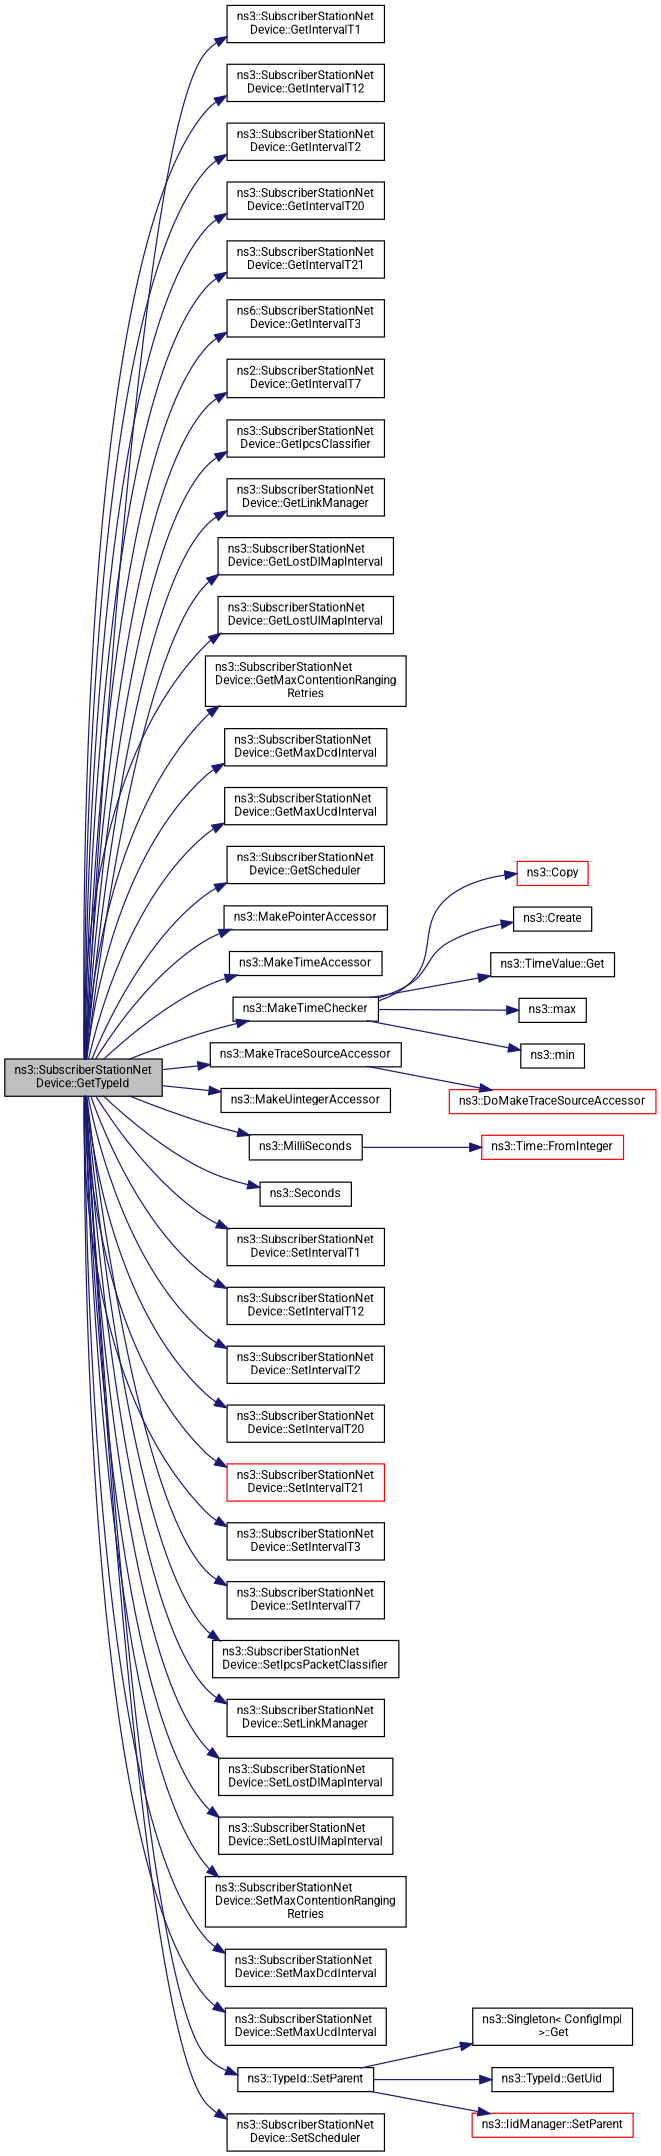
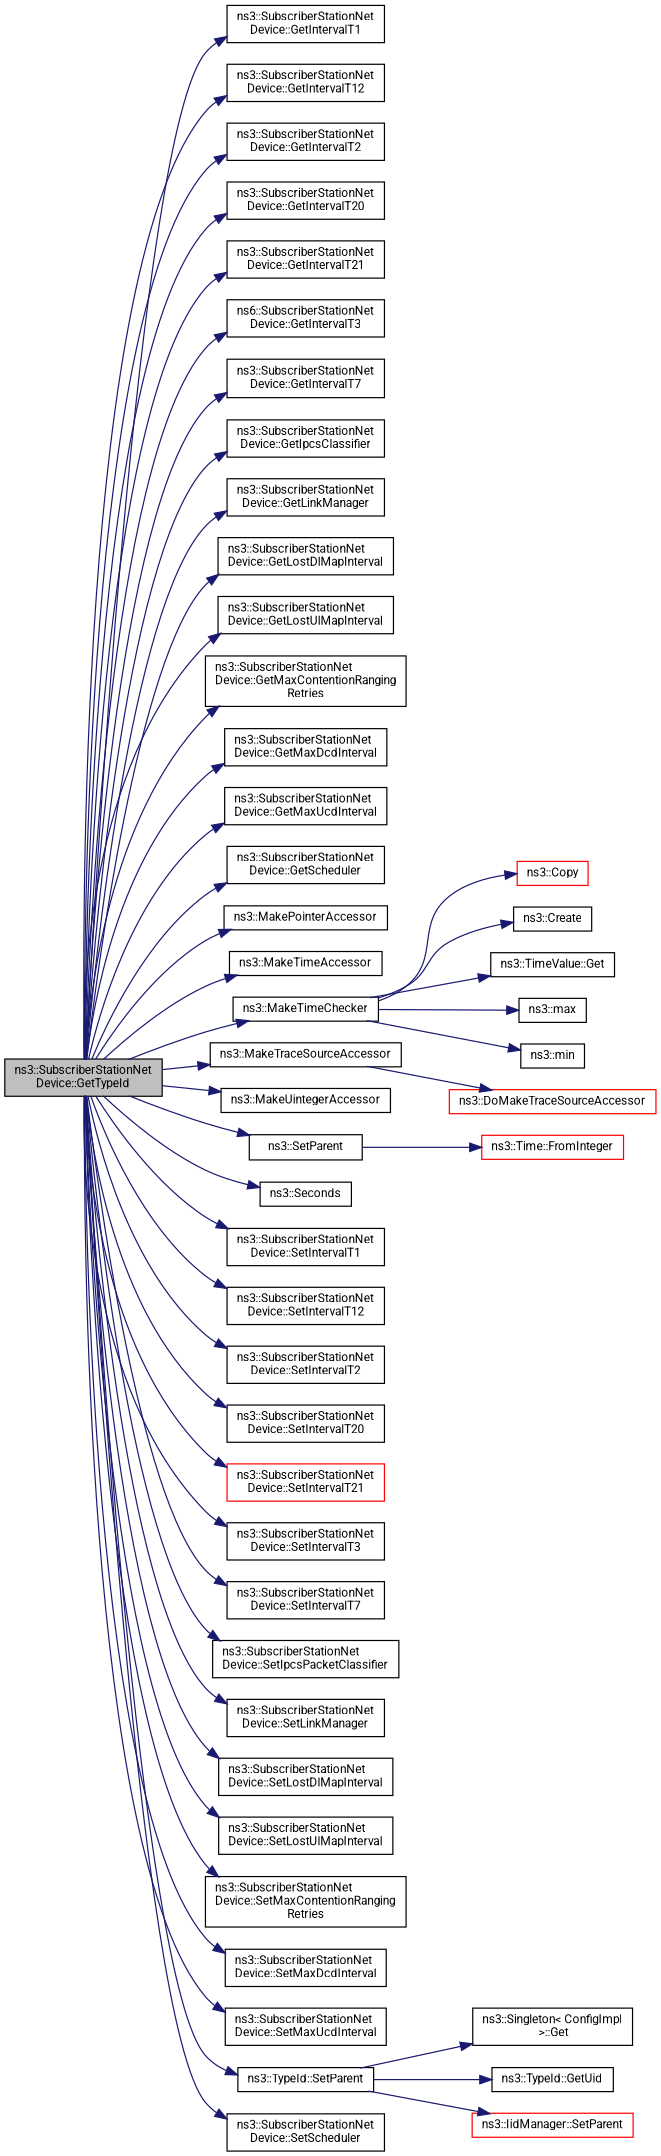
node "ns2::SubscriberStationNet Device::GetIntervalT7": label "ns2::SubscriberStationNet Device::GetIntervalT7" -> "ns3::SubscriberStationNet Device::GetIntervalT7"
node "ns3::MilliSeconds": label "ns3::MilliSeconds" -> "ns3::SetParent"
